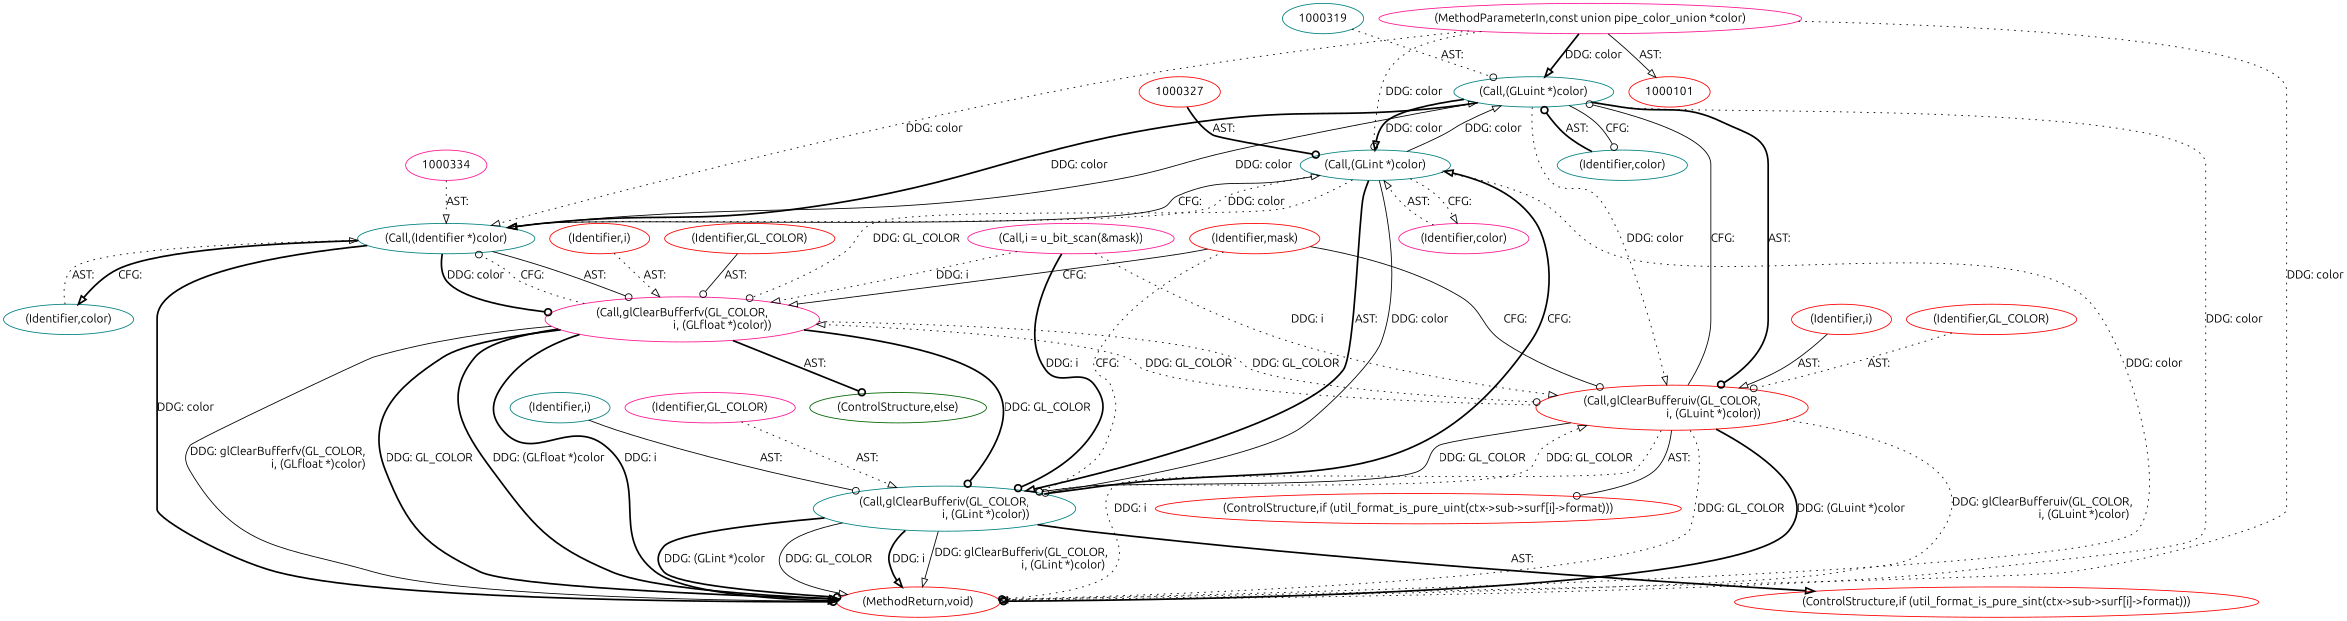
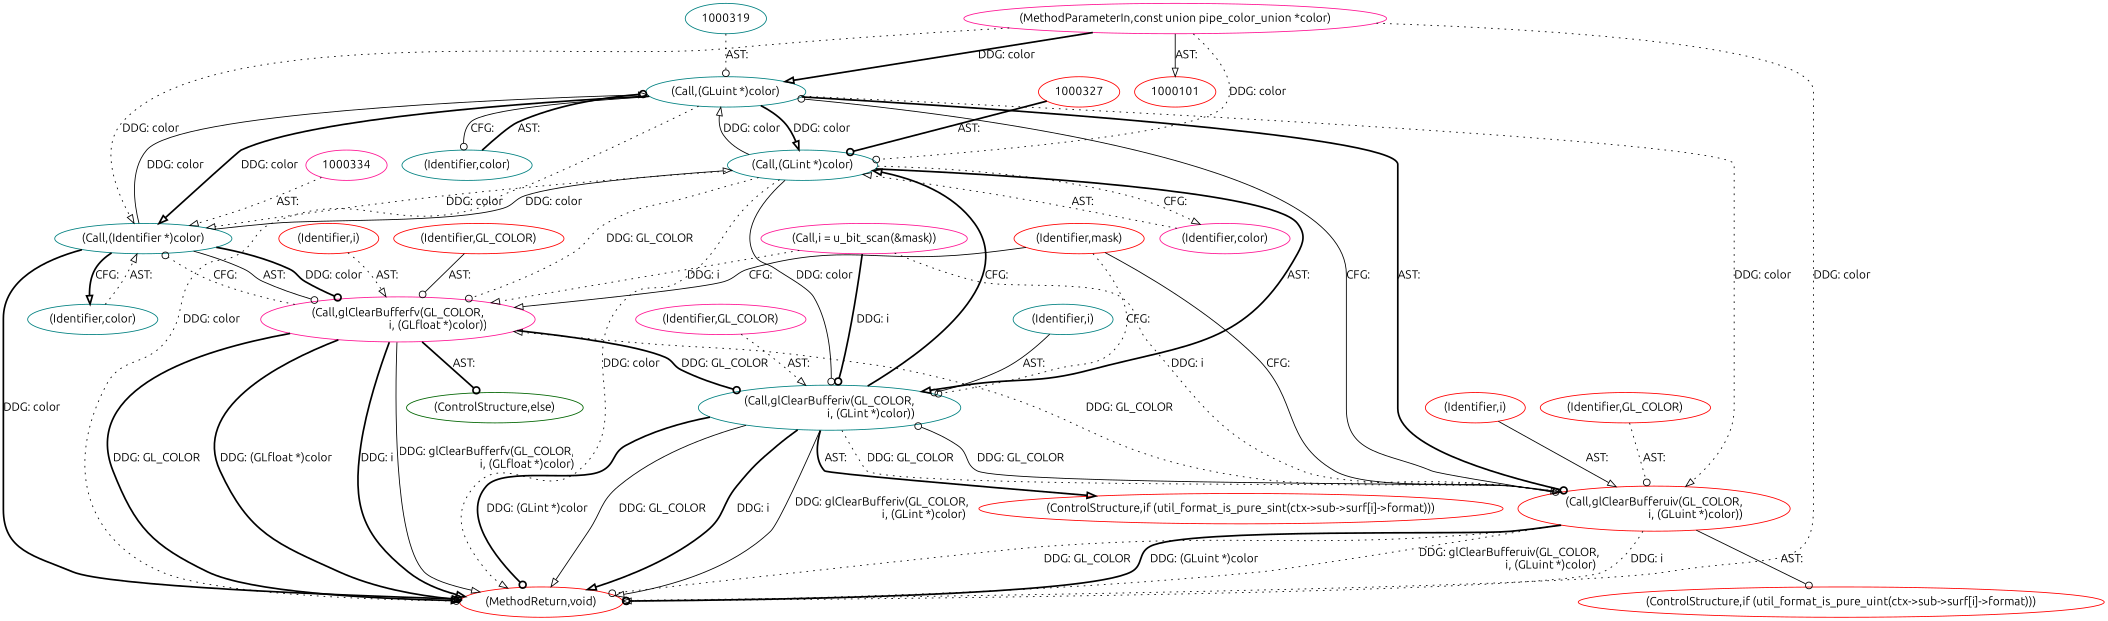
edge "(Call,(Identifier *)color)" -> "(Call,(GLint *)color)": label "CFG: " -> "DDG: color"
edge "(Call,glClearBufferfv(GL_COLOR, i, (GLfloat *)color))" -> "(Call,glClearBufferuiv(GL_COLOR, i, (GLuint *)color))": removed, label "DDG: GL_COLOR"
